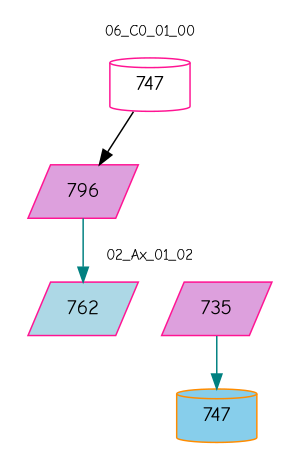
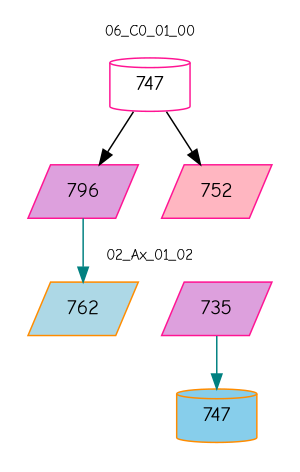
node "752": added
node "762": color deeppink -> darkorange
